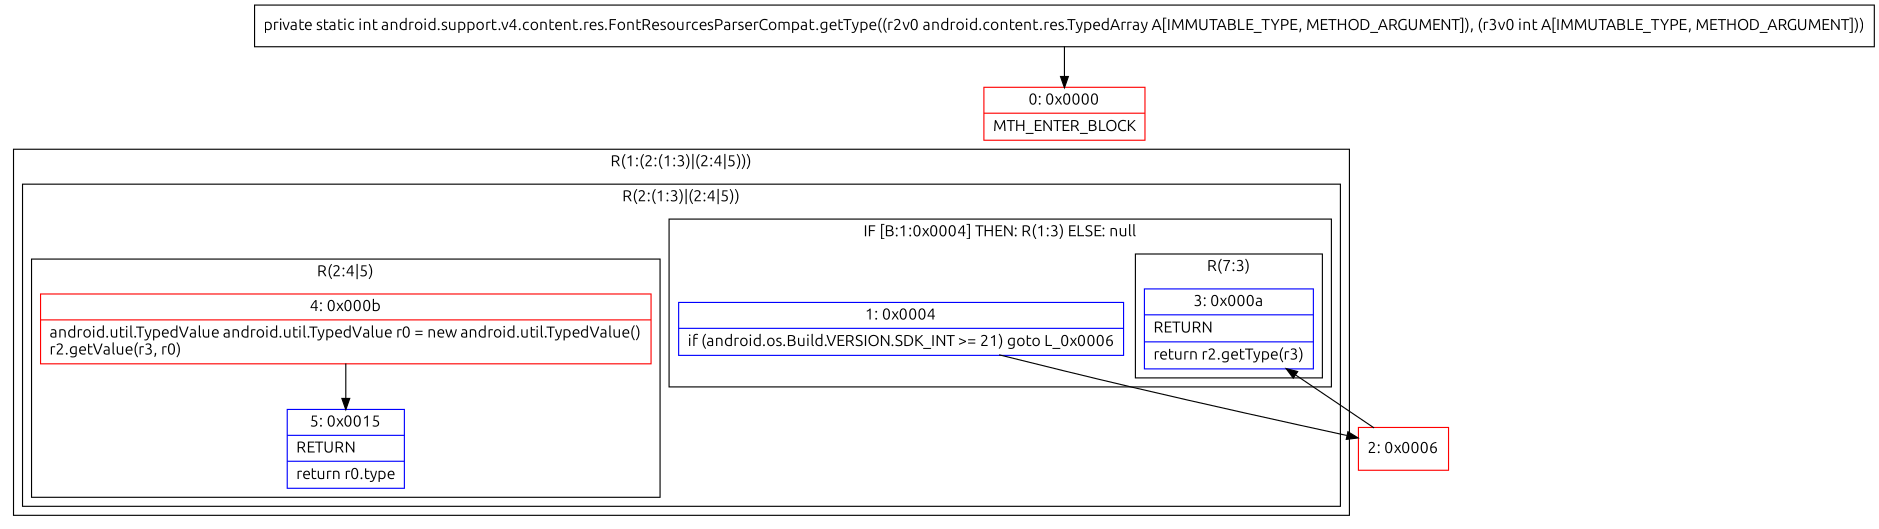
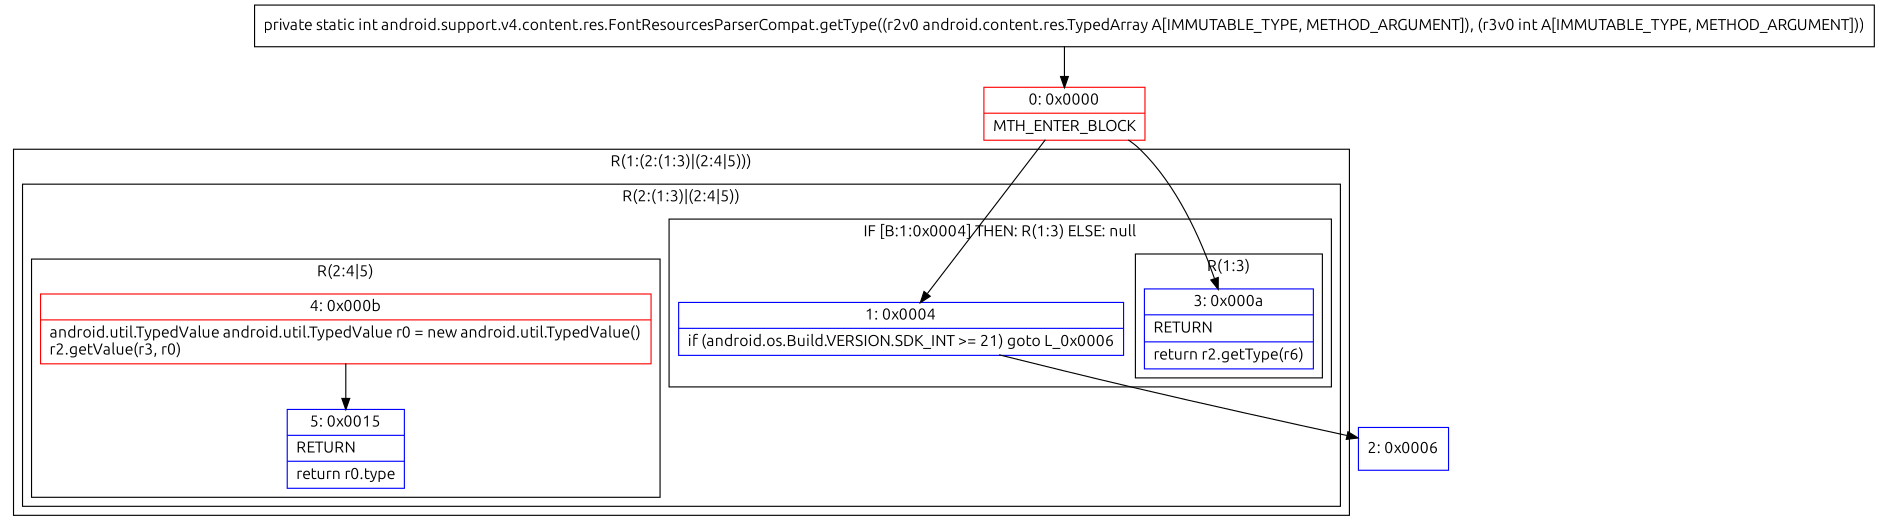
edge "0: 0x0000" -> "1: 0x0004": added
cluster "R(7:3)": label "R(7:3)" -> "R(1:3)"
node "3: 0x000a": text "return r2.getType(r3)" -> "return r2.getType(r6)"
edge "2: 0x0006" -> "3: 0x000a": now "0: 0x0000" -> "3: 0x000a"
node "2: 0x0006": color red -> blue
